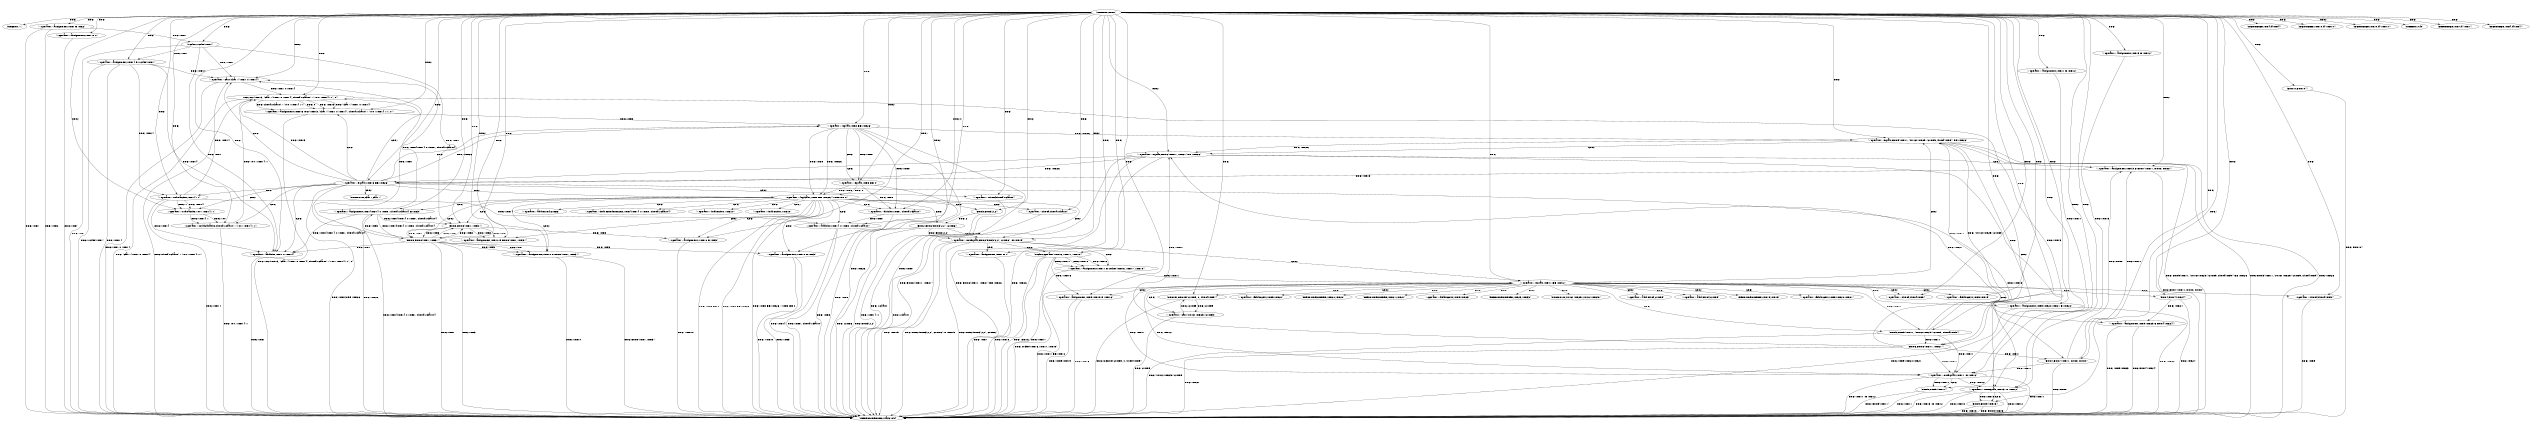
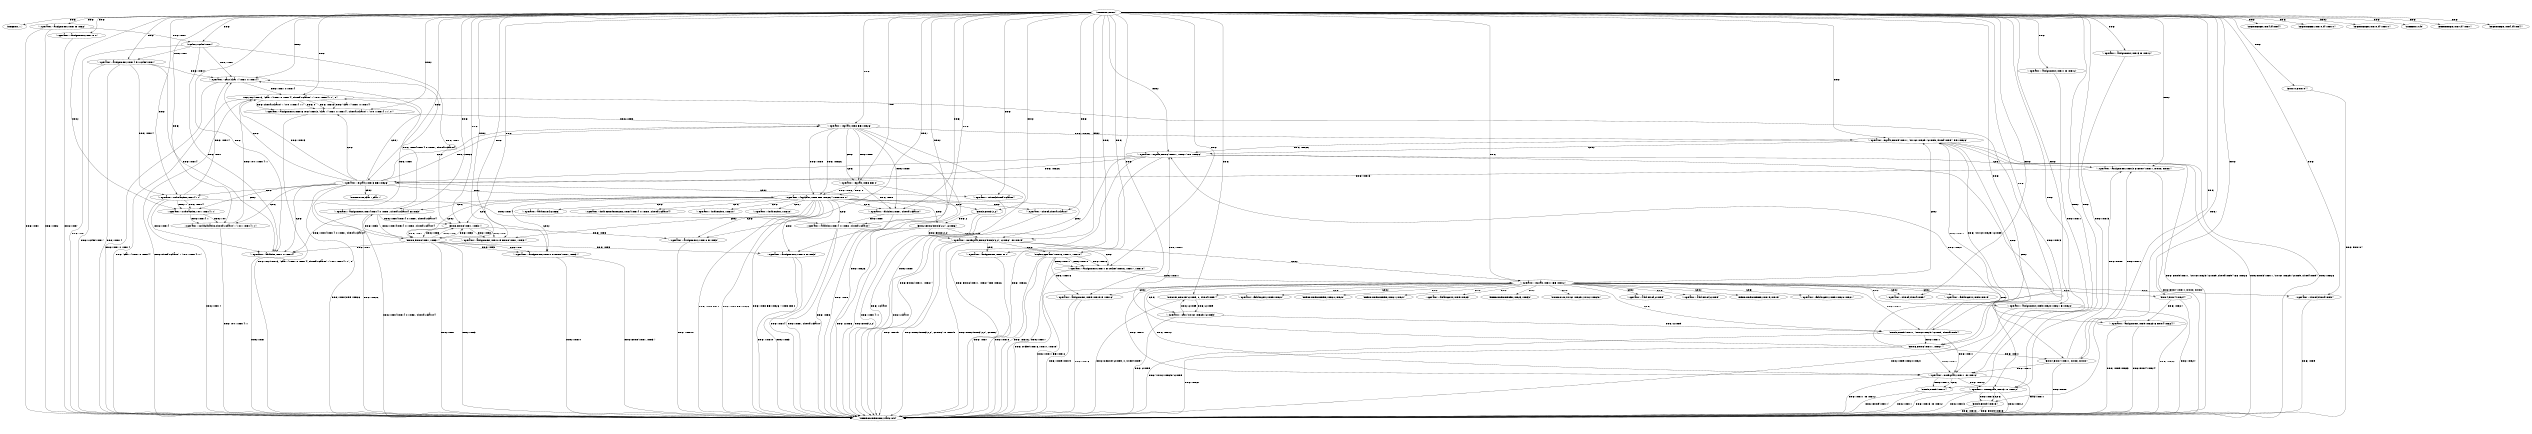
edge "(METHOD,FUN1)" -> "(<operator>.fieldAccess,VAR9.VAR19)": now "(METHOD,FUN1)" -> "(<operator>.assignment,VAR11 = socket(VAR16, VAR17, VAR18))"
edge "(METHOD,FUN1)" -> "(<operator>.equals,VAR8 == 0)": label "DDG: " -> "VAR: "
edge "(METHOD,FUN1)" -> "(<operator>.division,VAR8 / sizeof(wchar_t))": label "DDG: 0" -> "DDG: "
edge "(<operator>.equals,VAR13 == VAR26)" -> "(<operator>.notEquals,VAR13 != VAR12)": removed, label "DDG: VAR13"
edge "(<operator>.cast,(struct VAR25*)&VAR9)" -> "(FUN5,FUN5(VAR11, (struct VAR25*)&VAR9, sizeof(VAR9)))": added, label "DDG: &VAR9"
